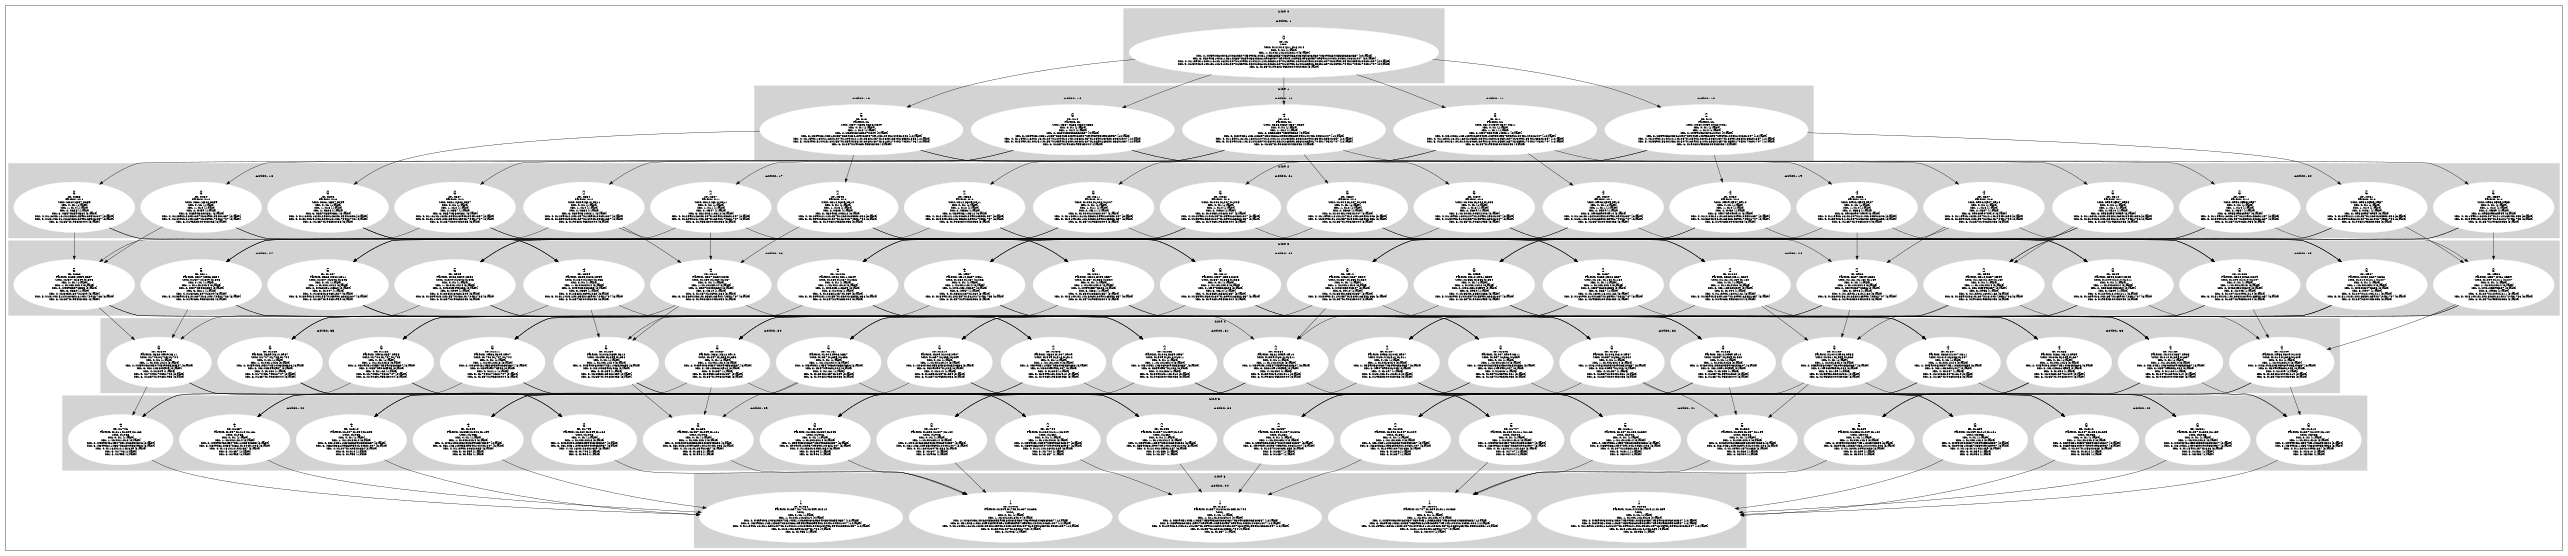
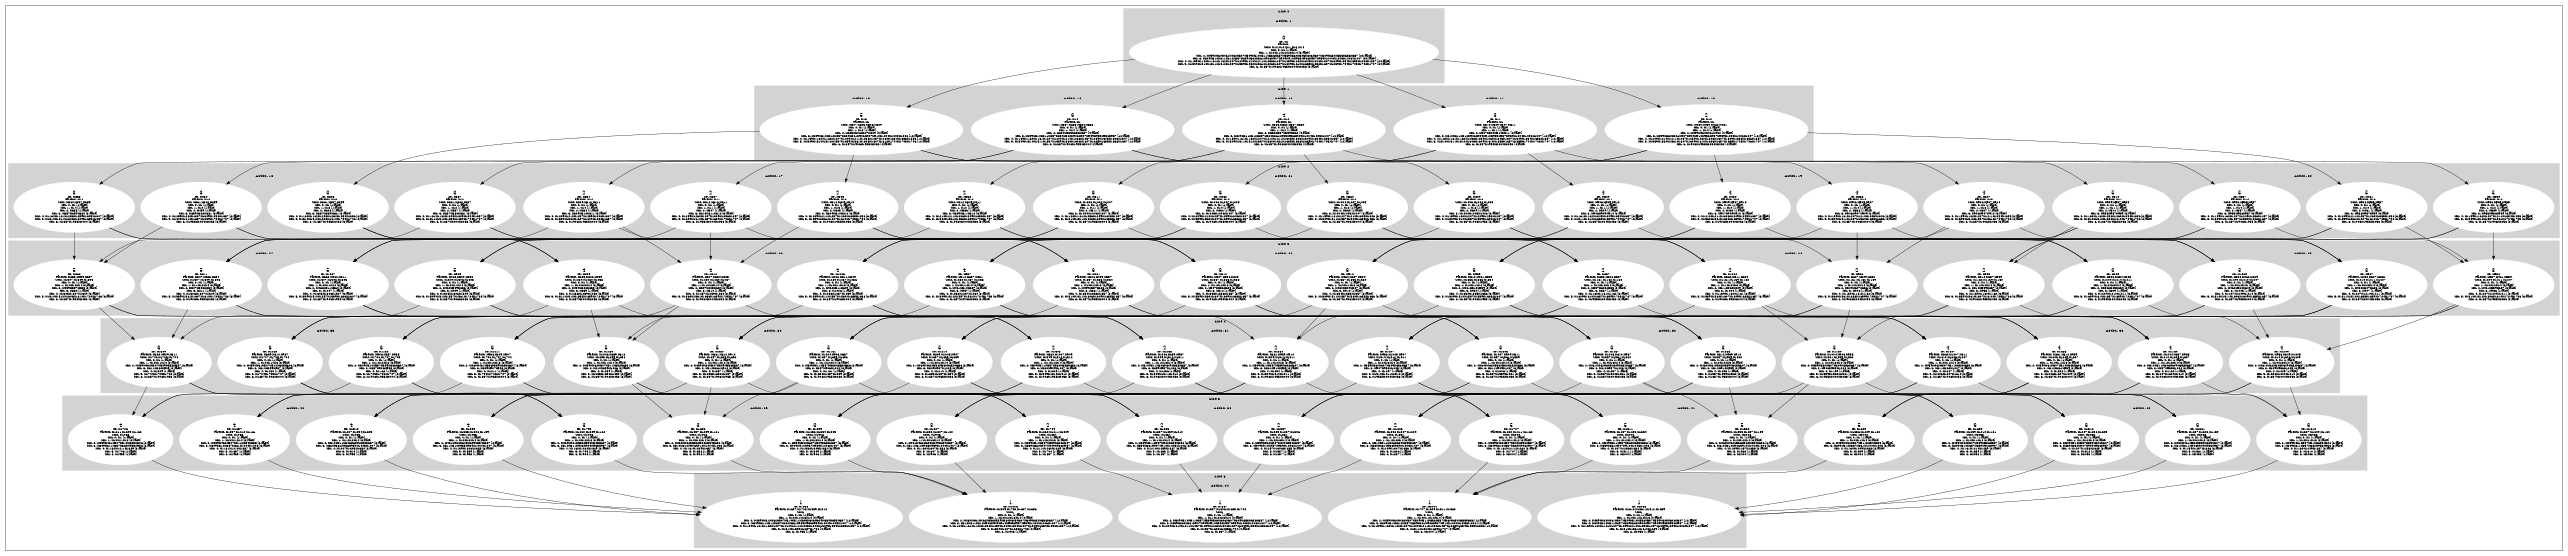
node "0": text "Sons:" -> "Parents:"
